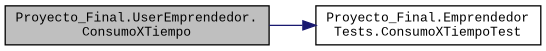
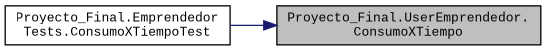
edge "Proyecto_Final.UserEmprendedor. ConsumoXTiempo" -> "Proyecto_Final.Emprendedor Tests.ConsumoXTiempoTest": reversed
